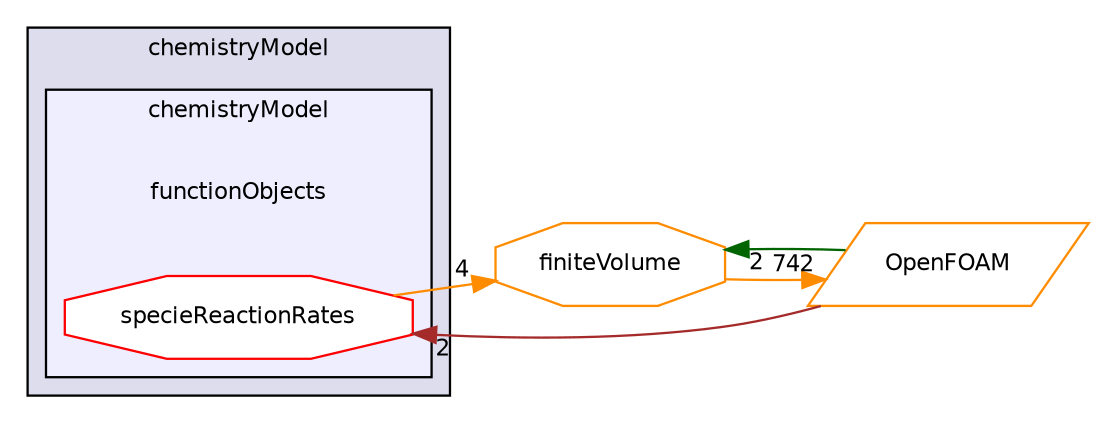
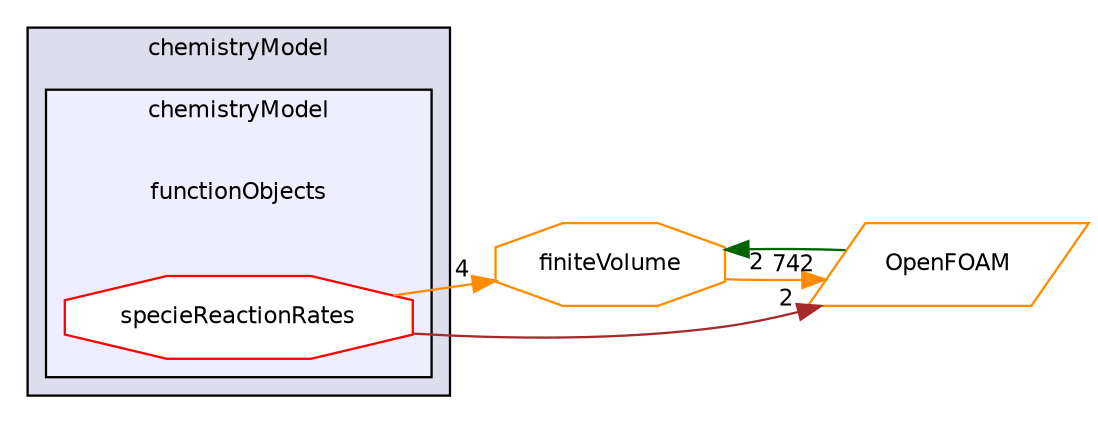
edge "OpenFOAM" -> "specieReactionRates": reversed
